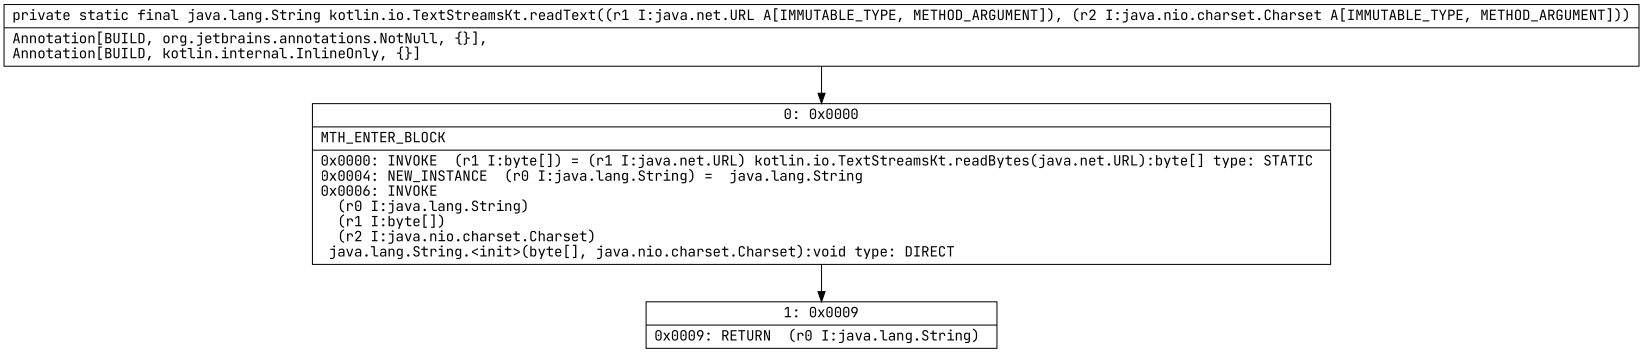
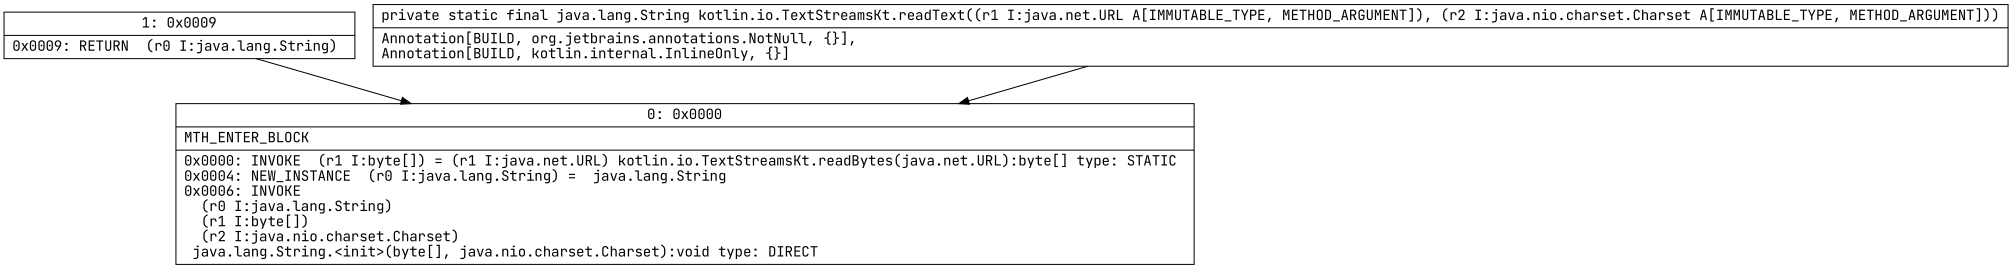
edge "0: 0x0000" -> "1: 0x0009": reversed
